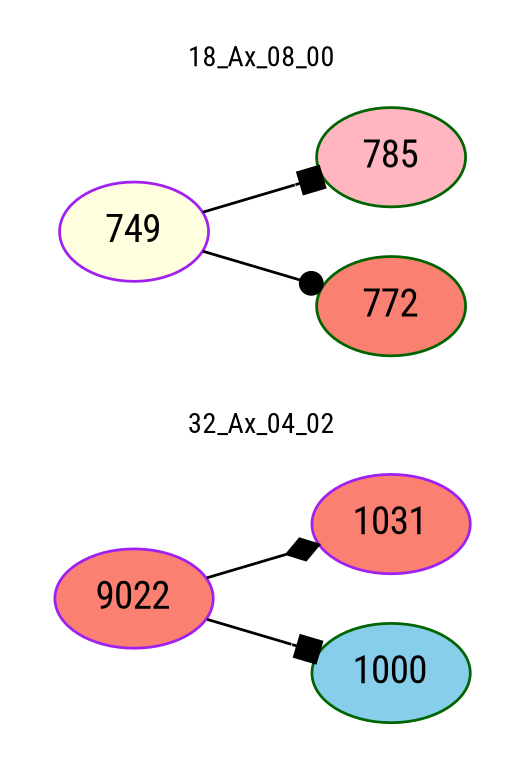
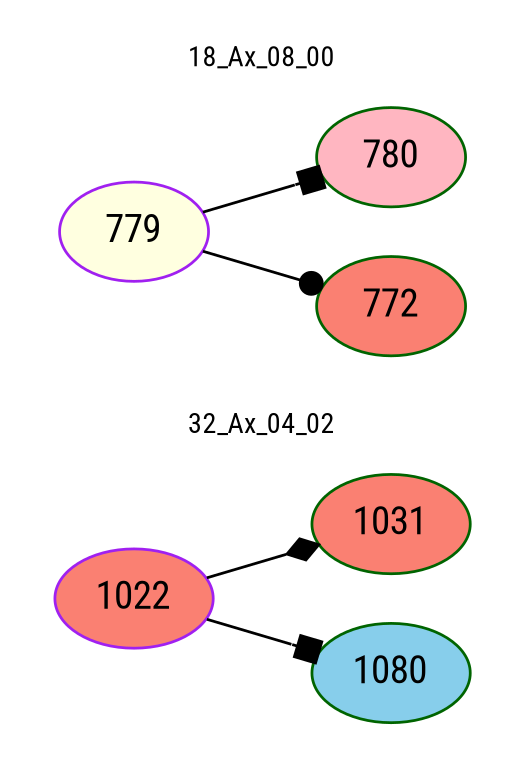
node "785": label "785" -> "780"
node "749": label "749" -> "779"
node "1031": color purple -> darkgreen
node "9022": label "9022" -> "1022"
node "1000": label "1000" -> "1080"
